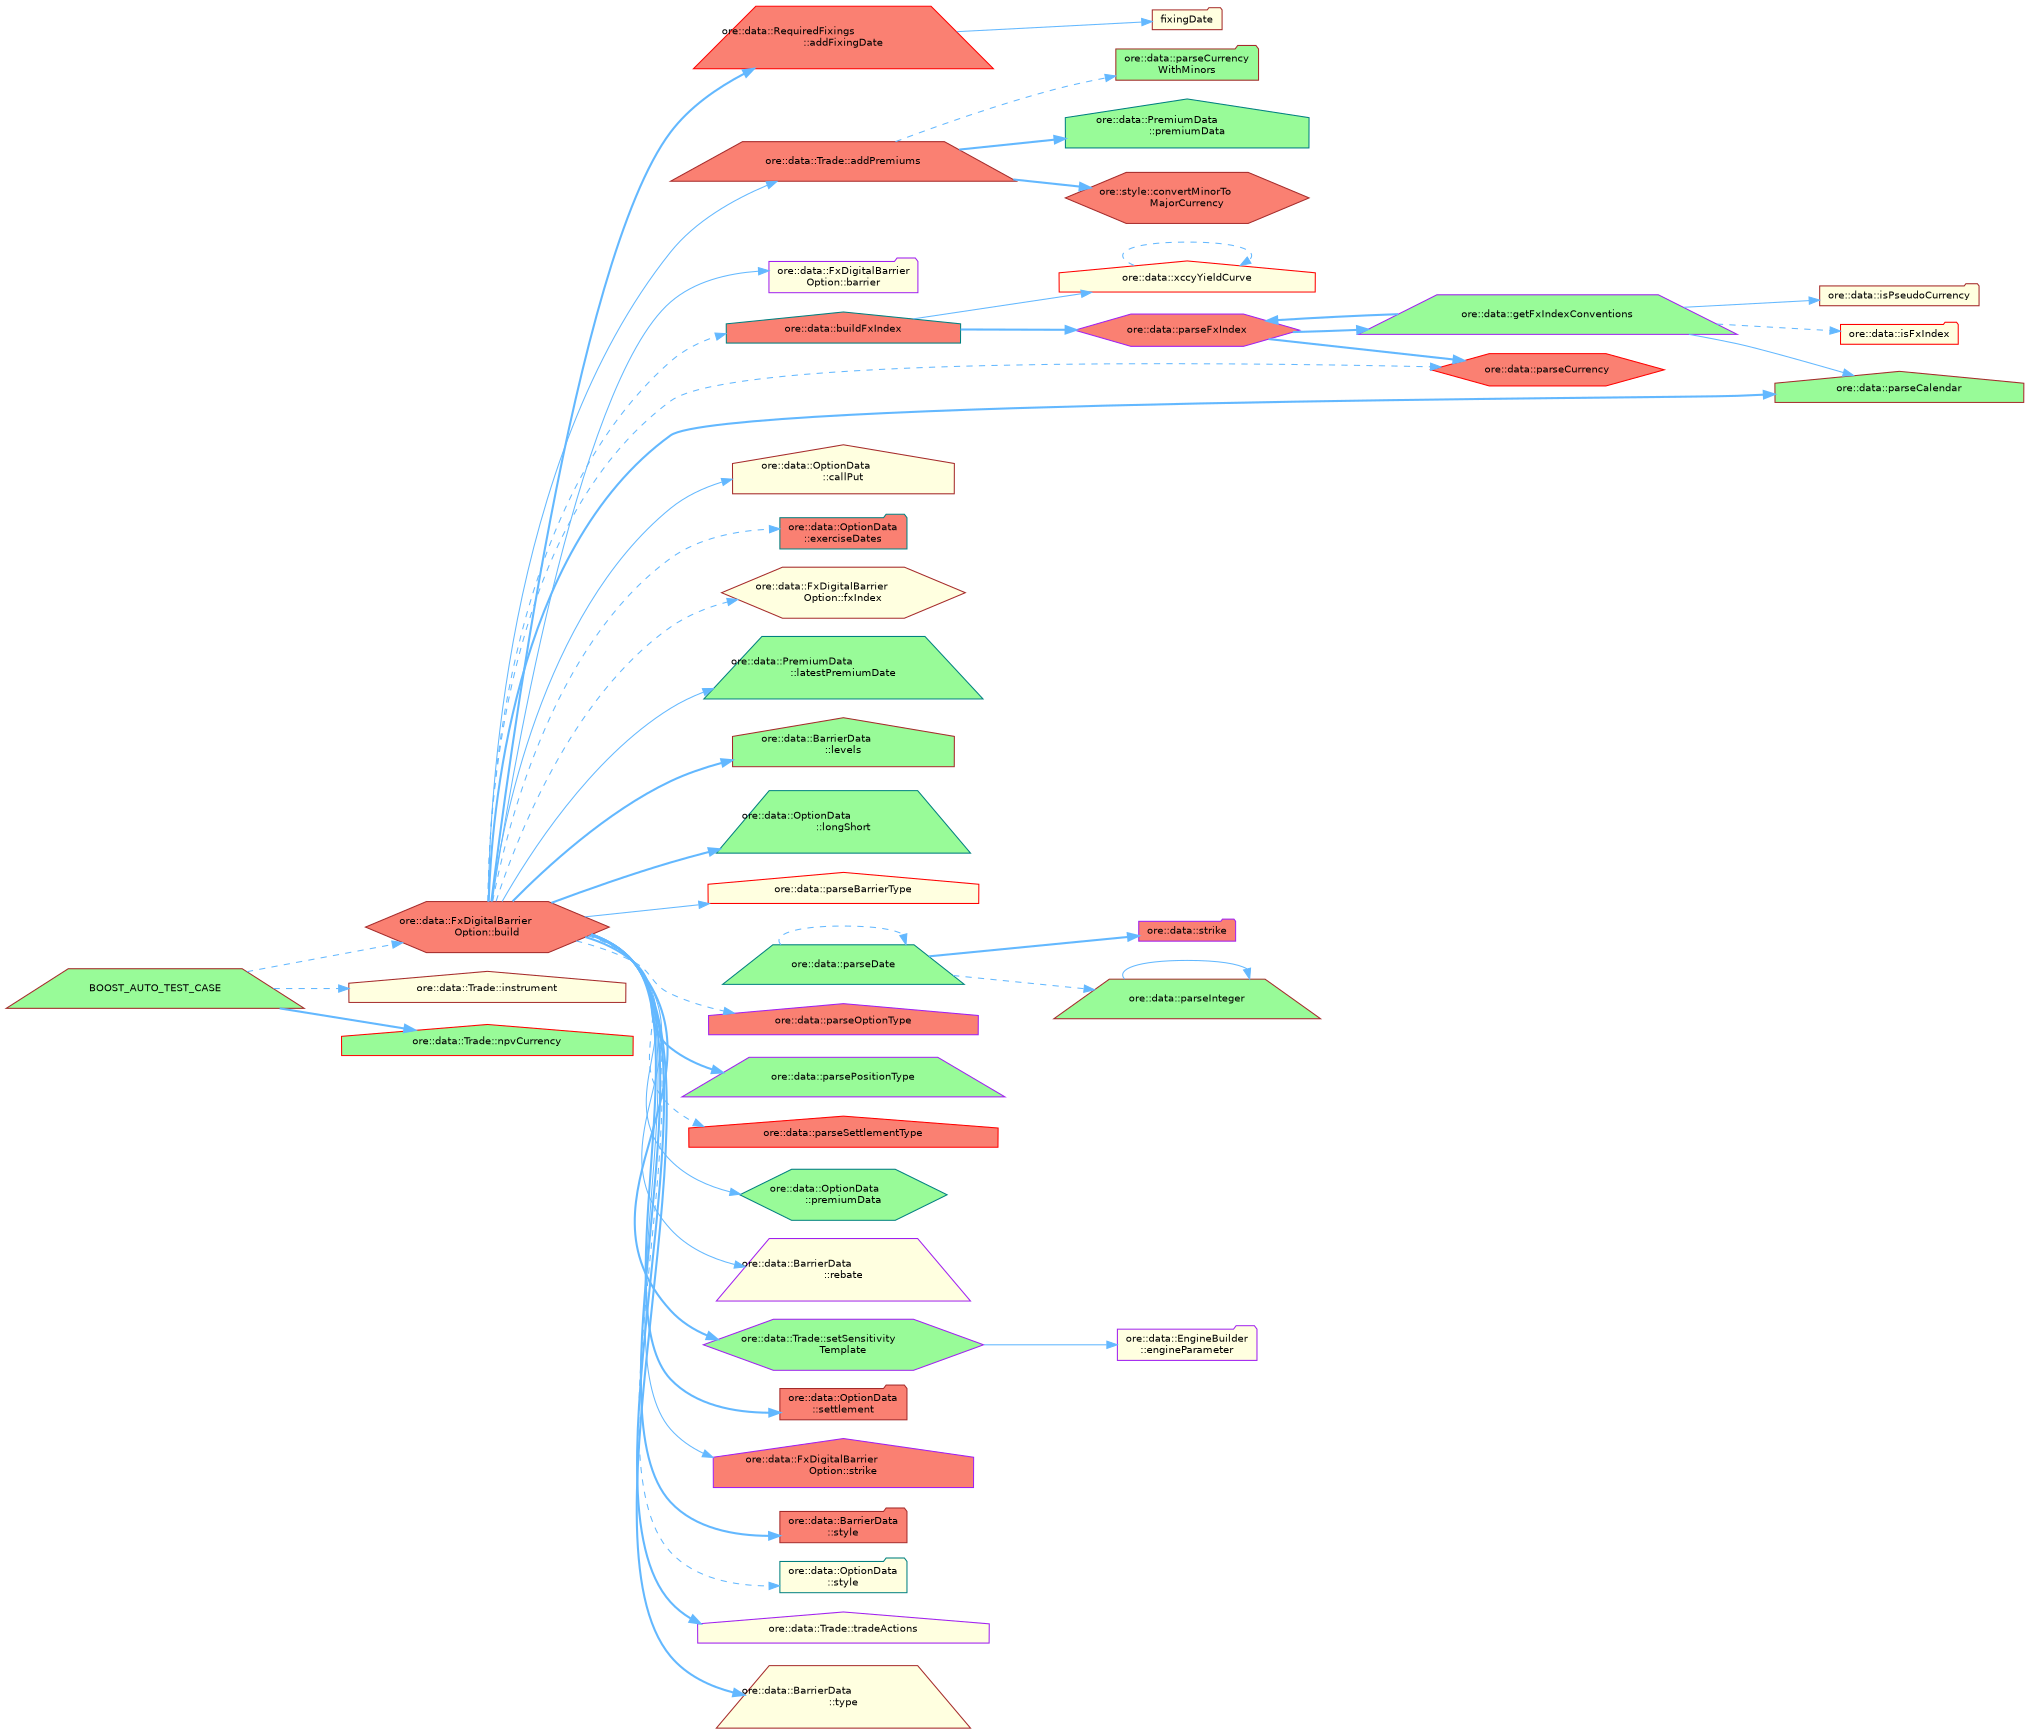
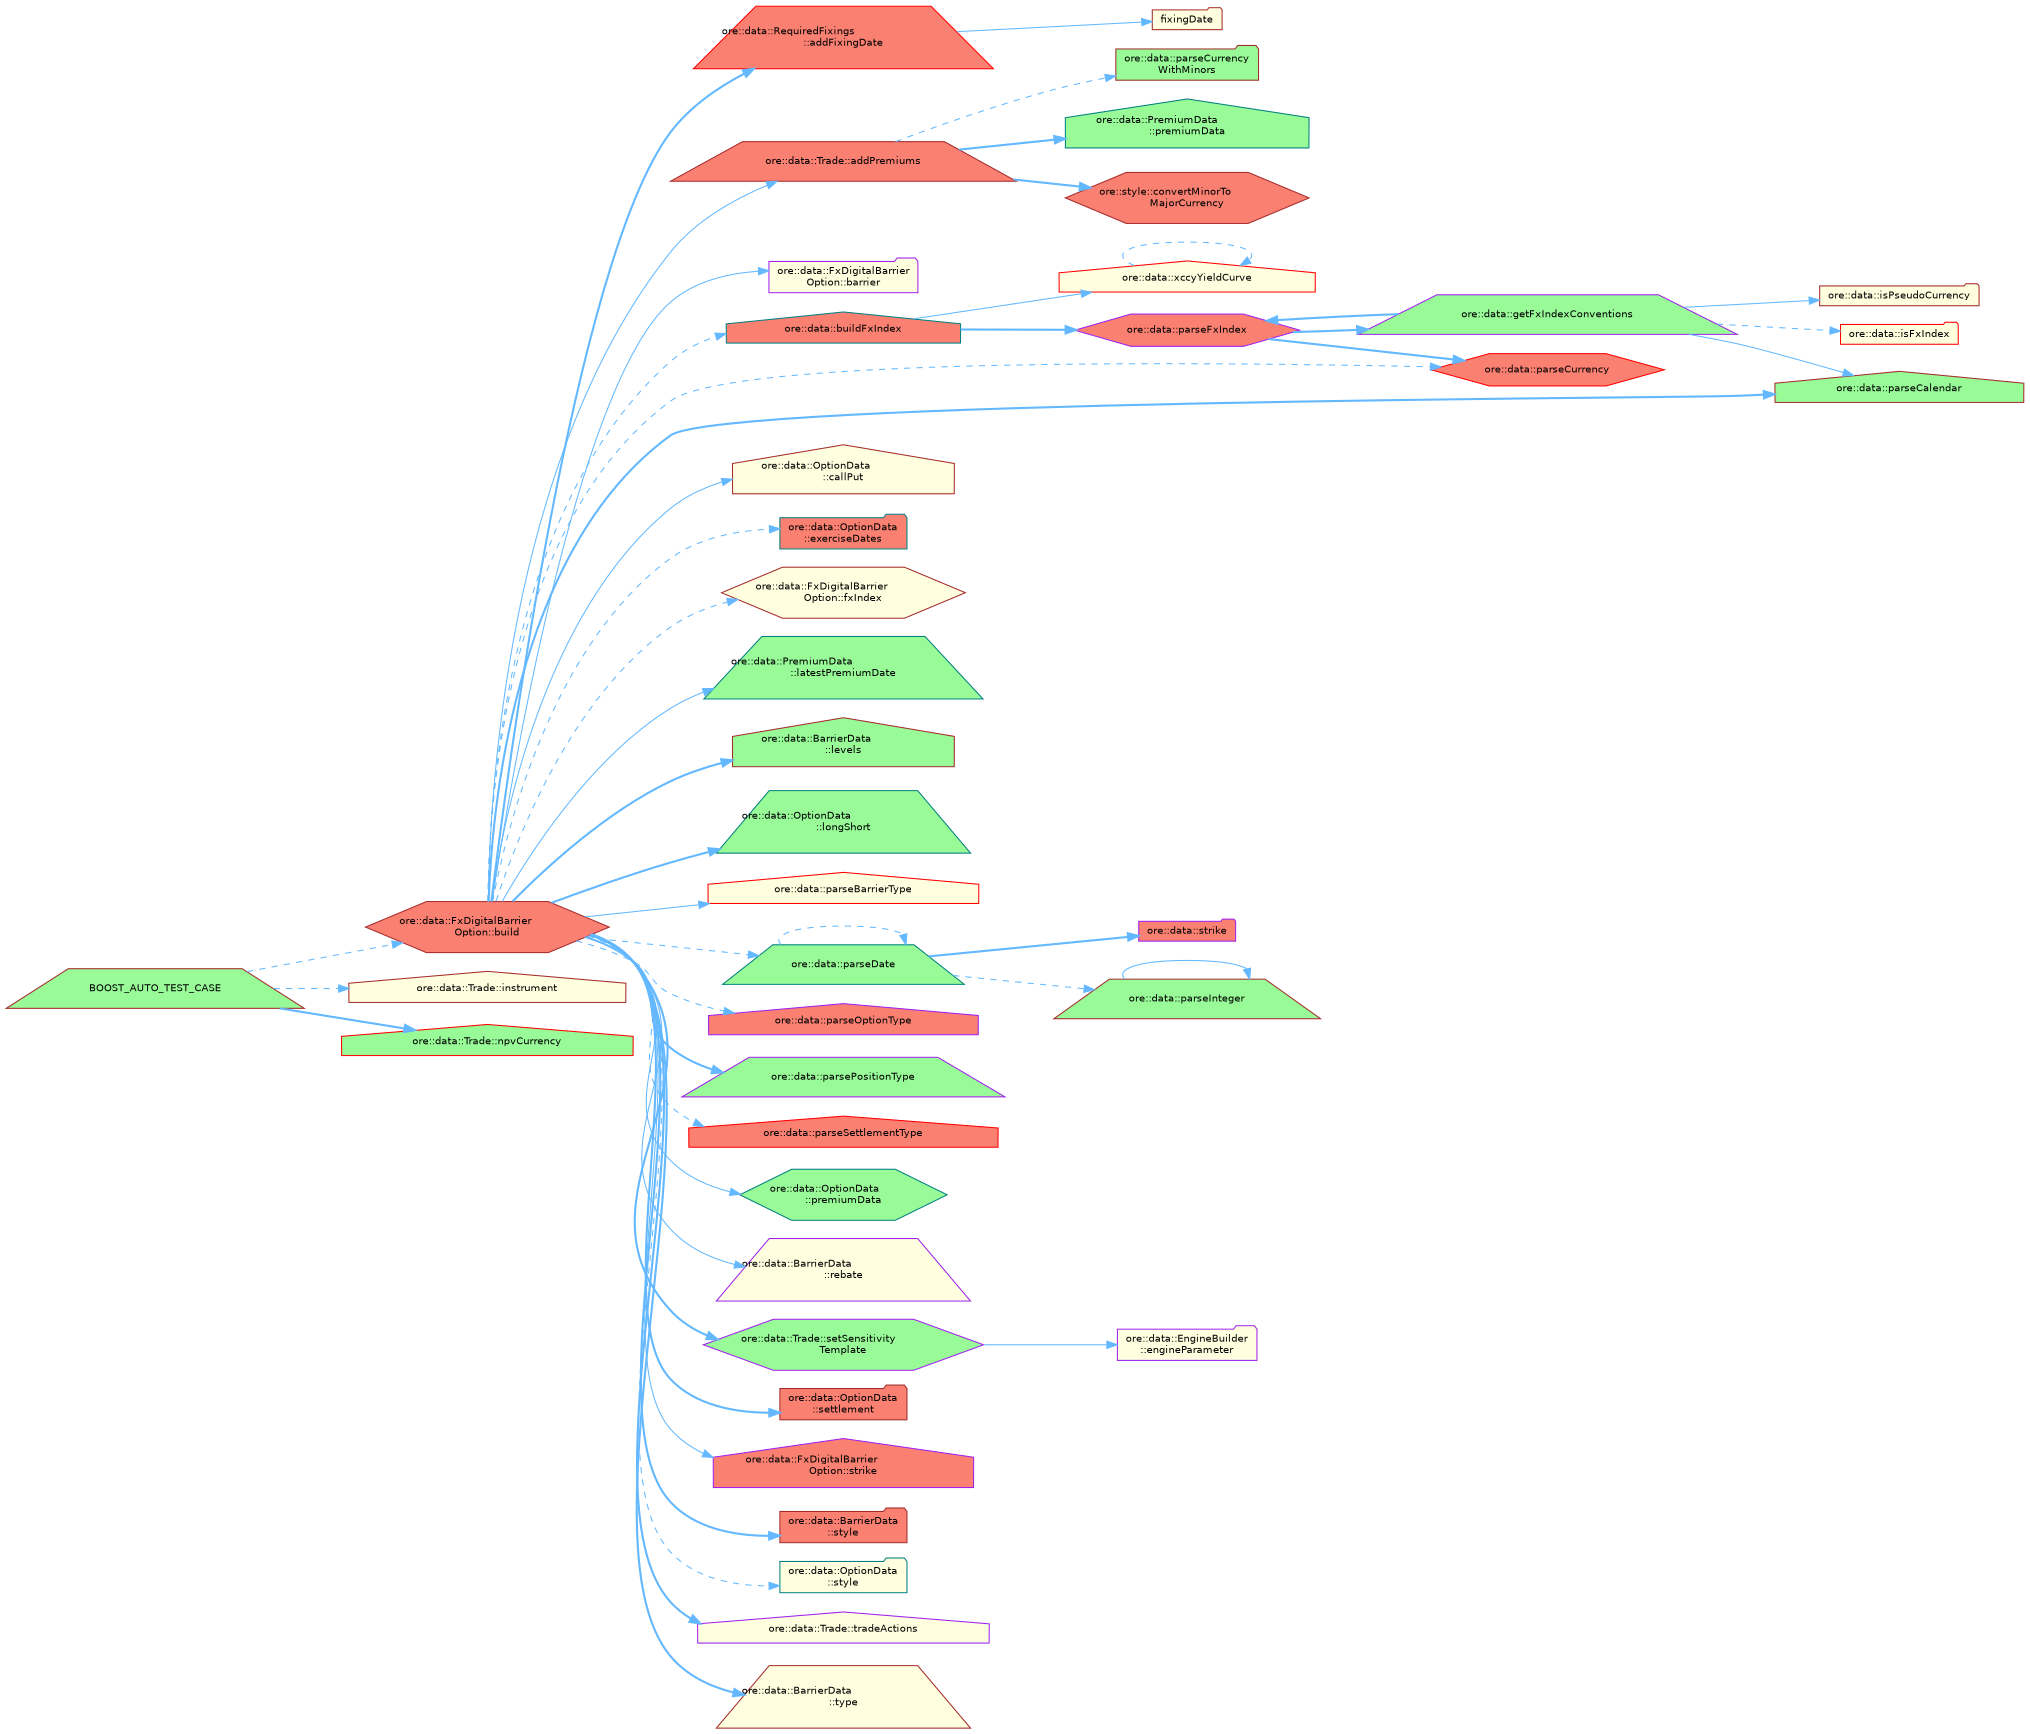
edge "ore::data::FxDigitalBarrier Option::build" -> "ore::data::parseDate": added
